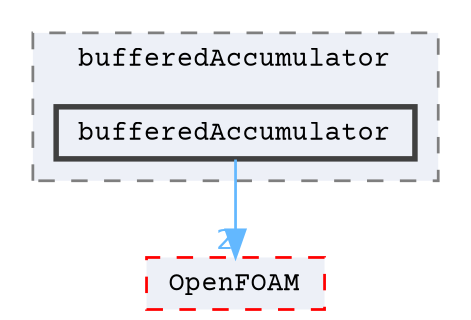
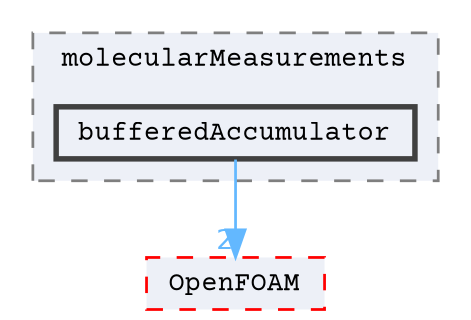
cluster "bufferedAccumulator": label "bufferedAccumulator" -> "molecularMeasurements"
